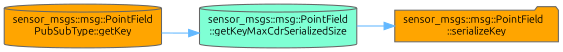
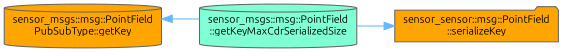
node "sensor_msgs::msg::PointField ::serializeKey": label "sensor_msgs::msg::PointField ::serializeKey" -> "sensor_sensor::msg::PointField ::serializeKey"
edge "sensor_msgs::msg::PointField PubSubType::getKey" -> "sensor_msgs::msg::PointField ::getKeyMaxCdrSerializedSize": reversed
